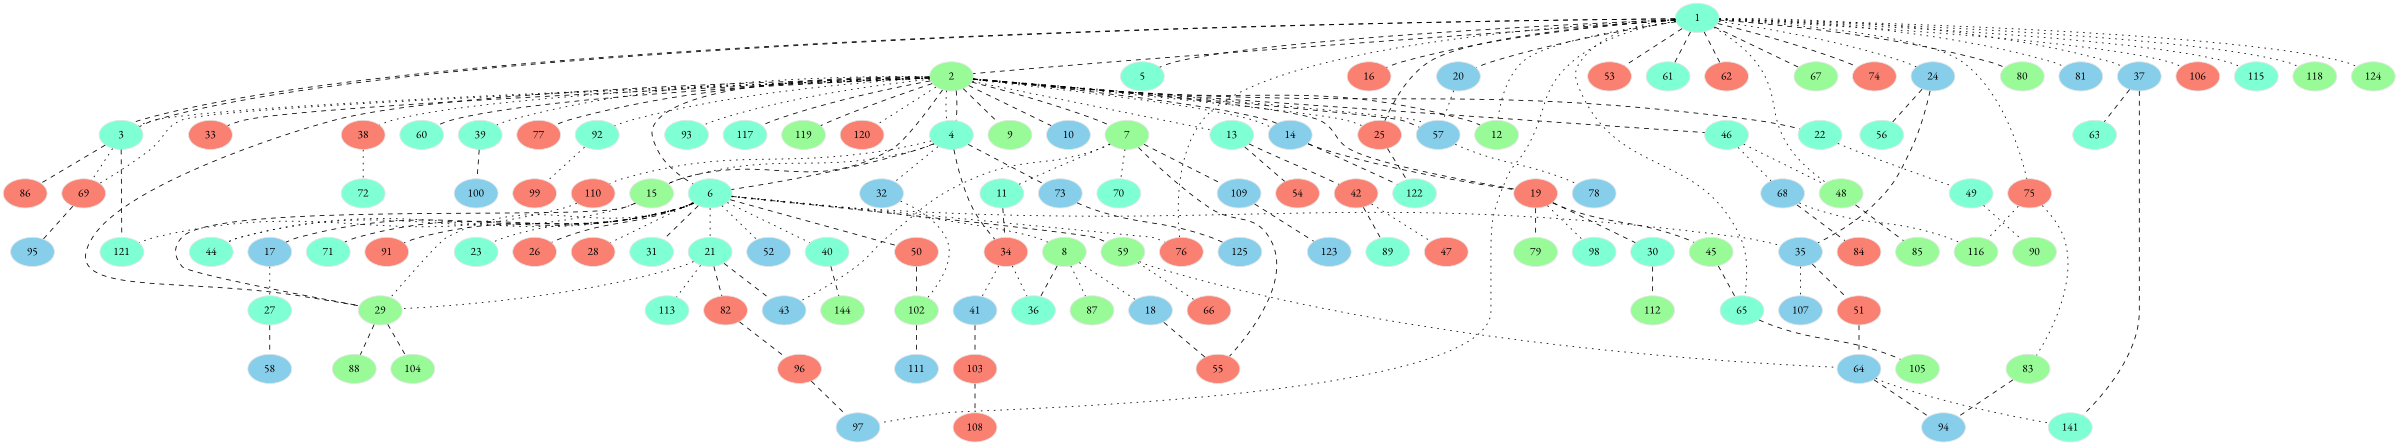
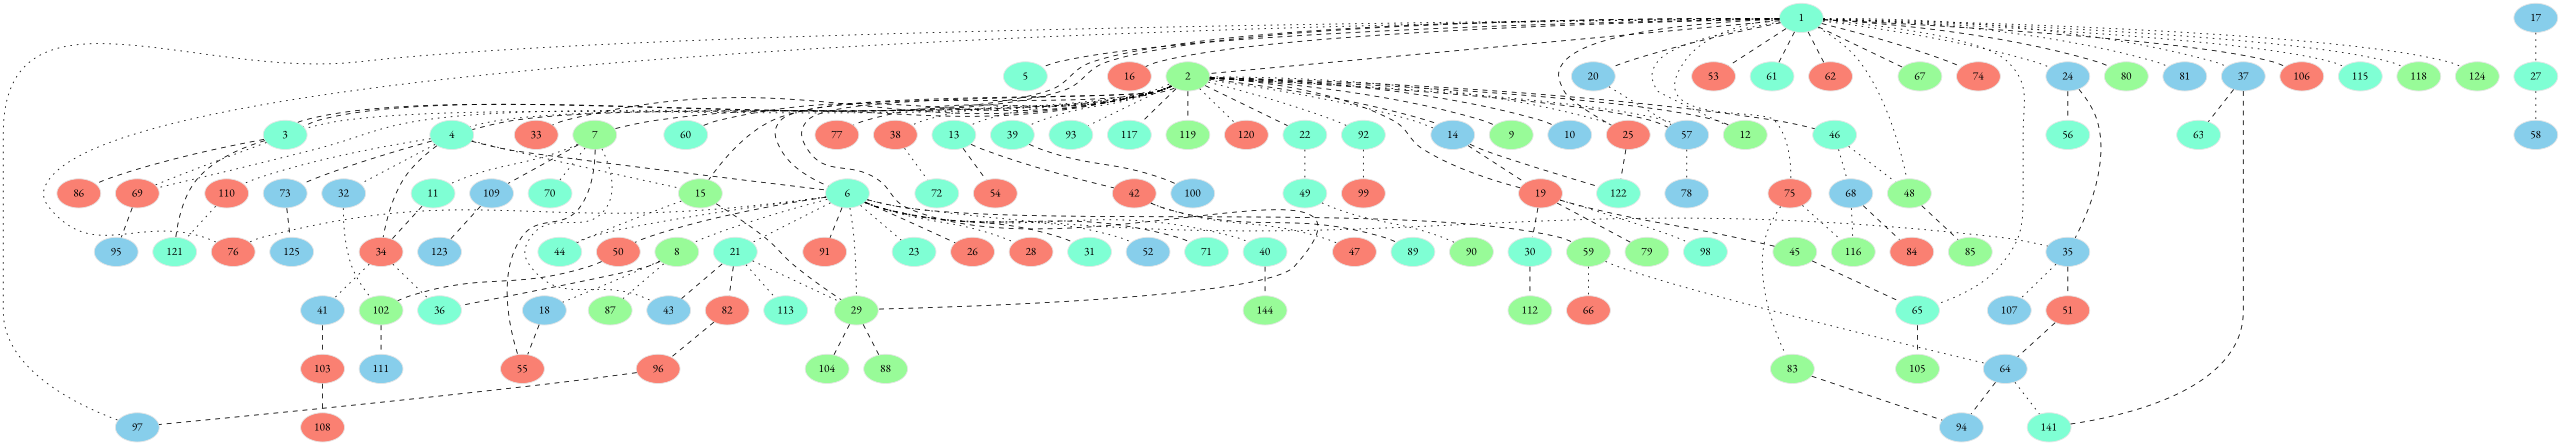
edge "1" -- "106": style dotted -> dashed
edge "6" -- "17": removed
edge "27" -- "58": style dashed -> dotted
